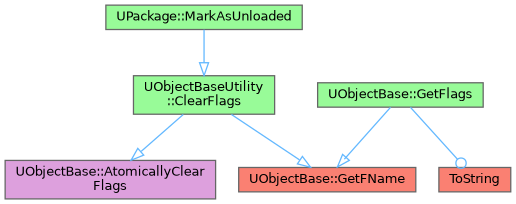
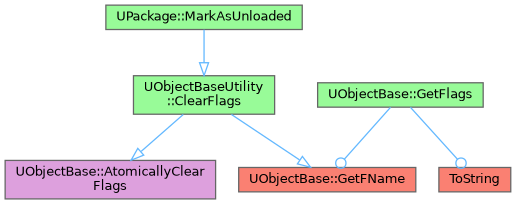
edge "UObjectBase::GetFlags" -> "UObjectBase::GetFName": arrowhead onormal -> odot
